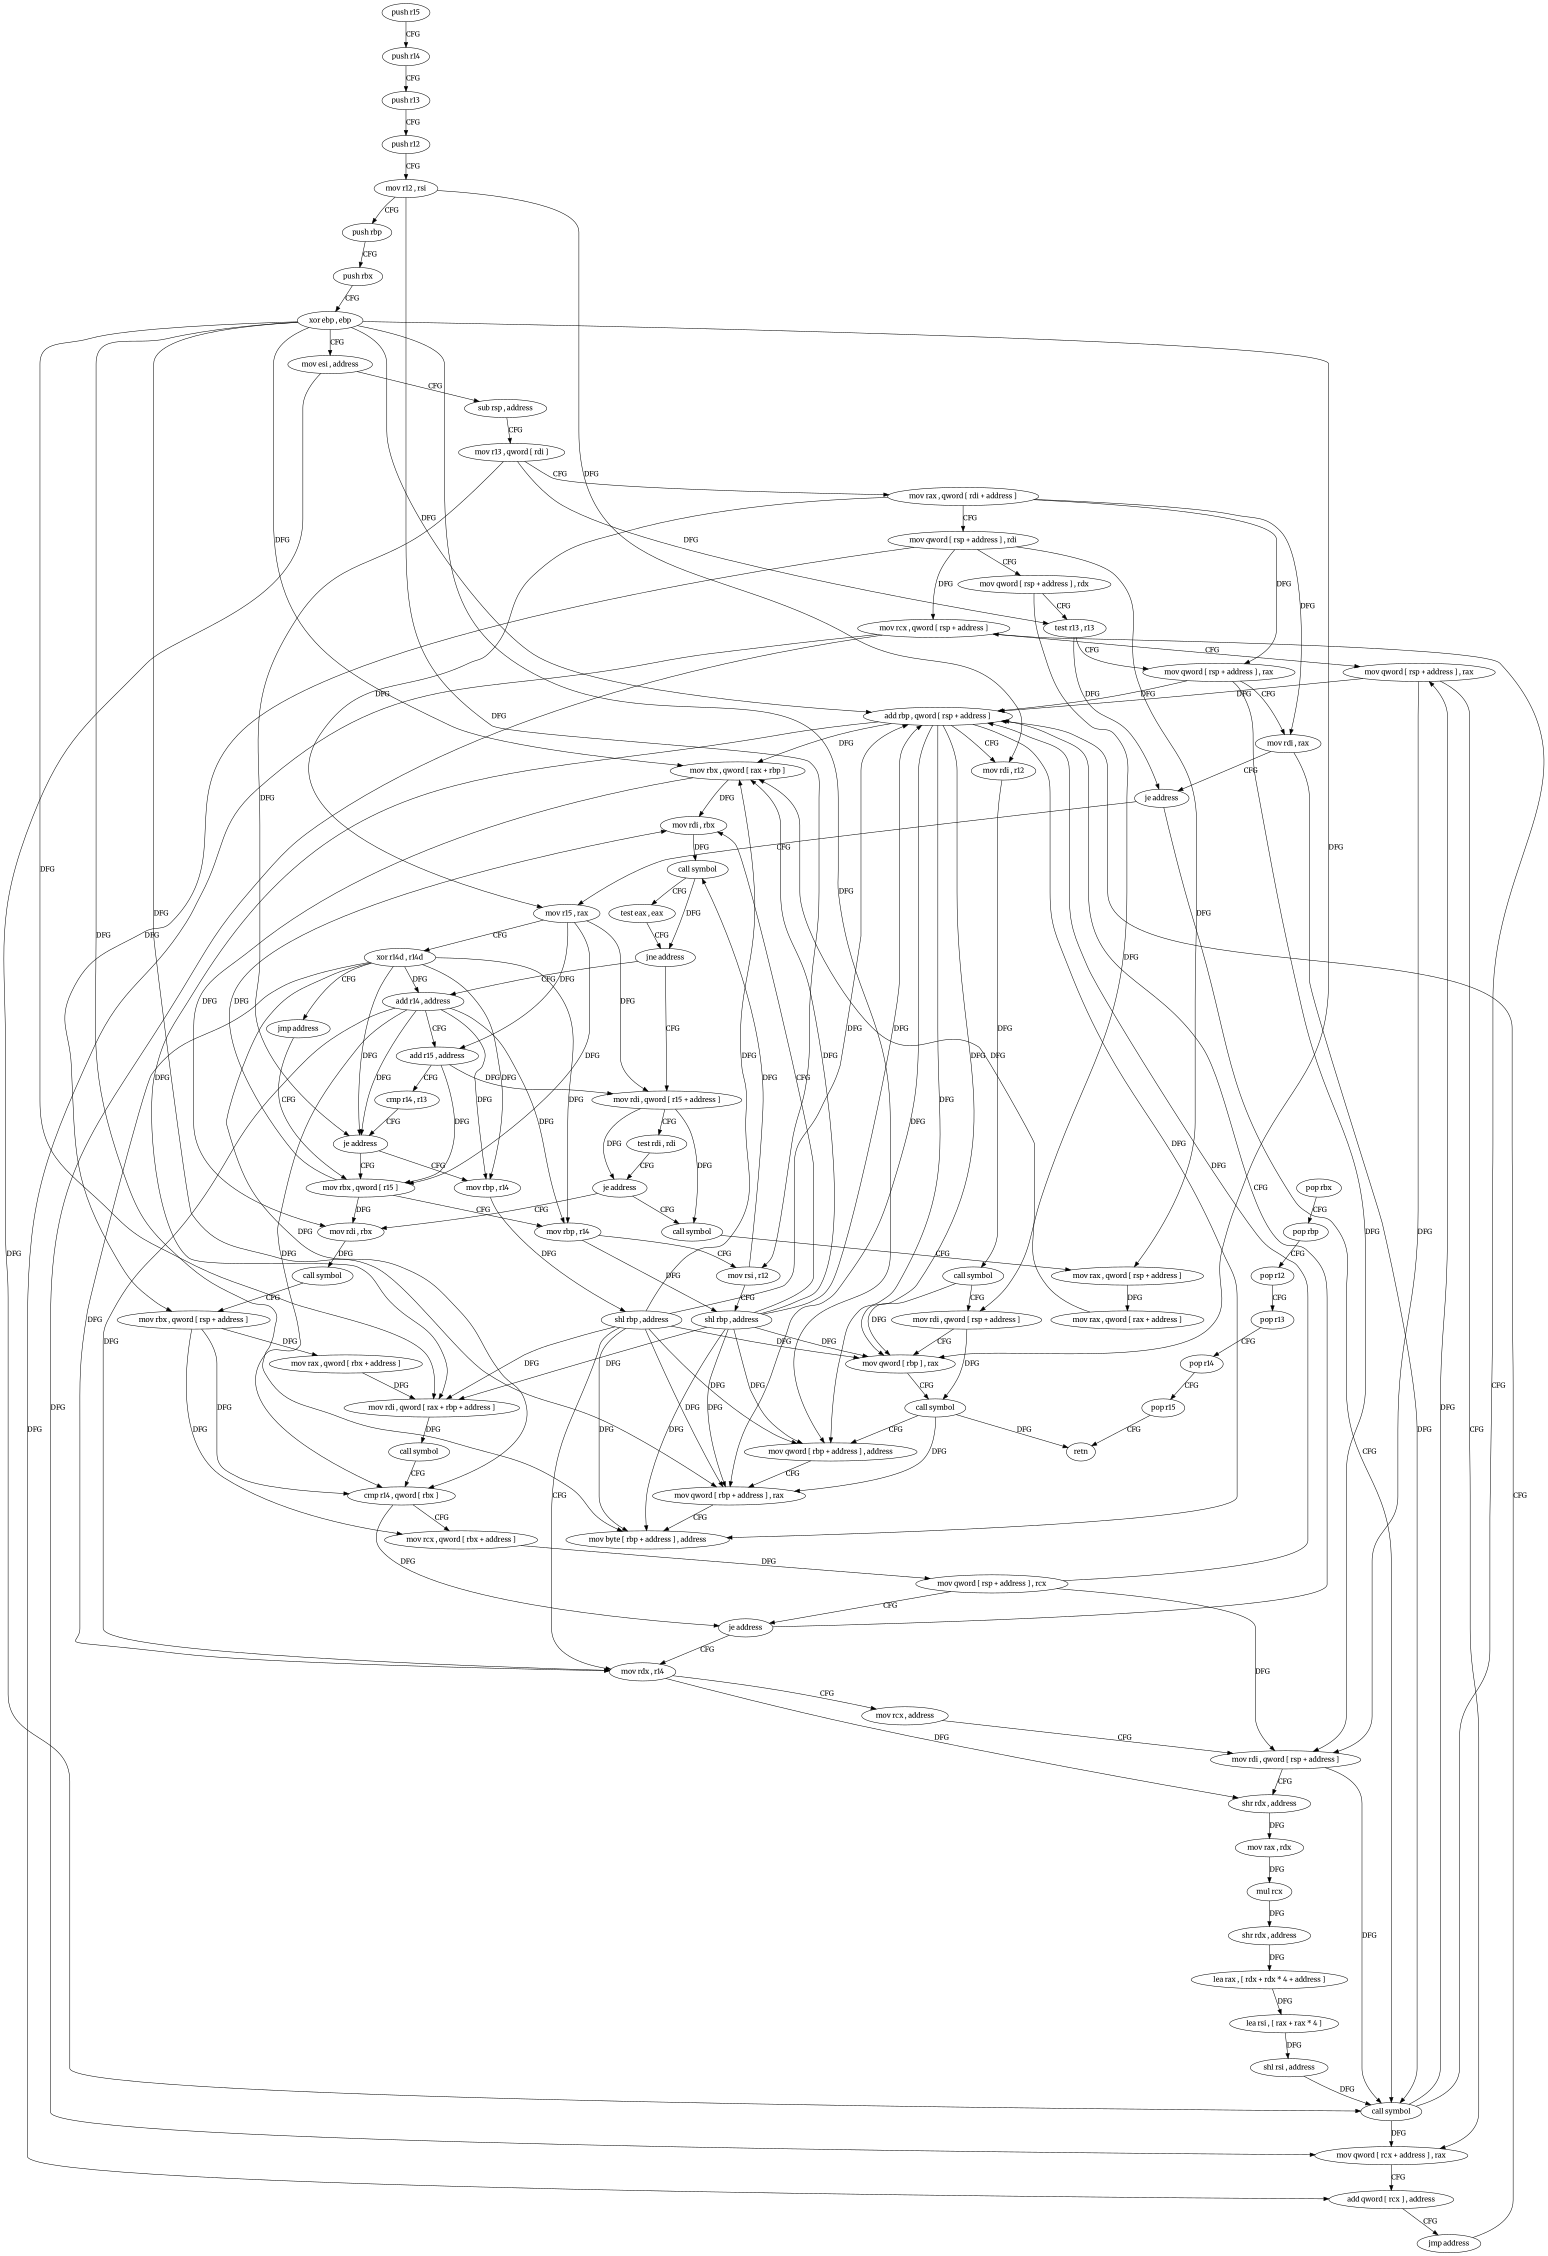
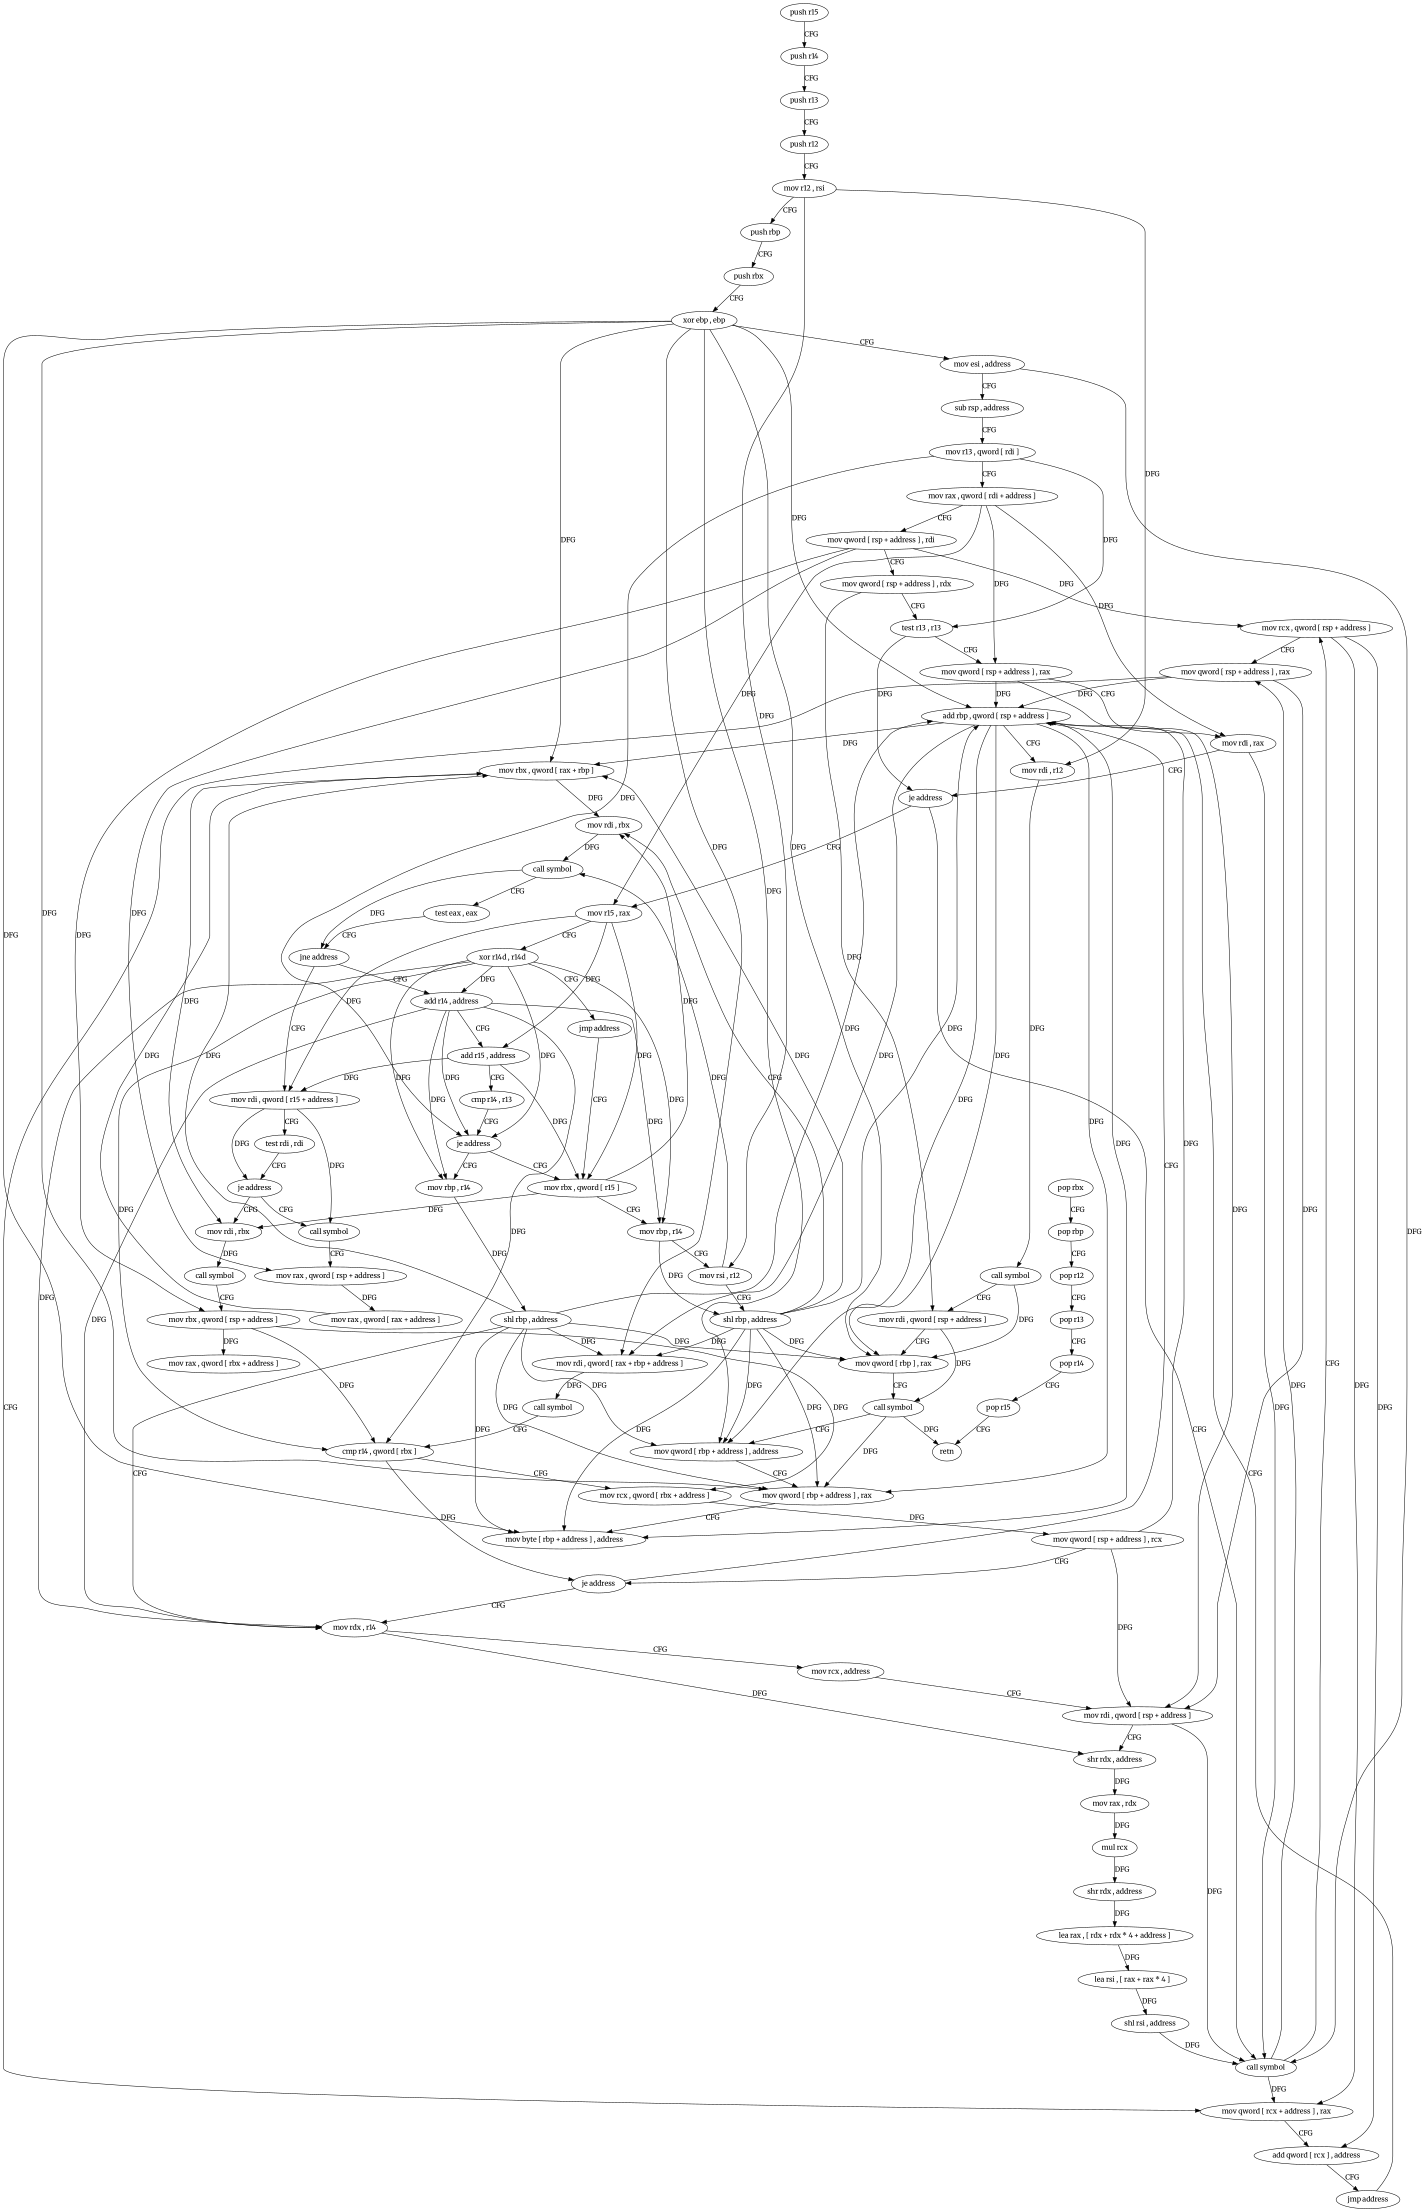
edge "mov rax , qword [ rbx + address ]" -> "mov rdi , qword [ rax + rbp + address ]": removed, label "DFG"
